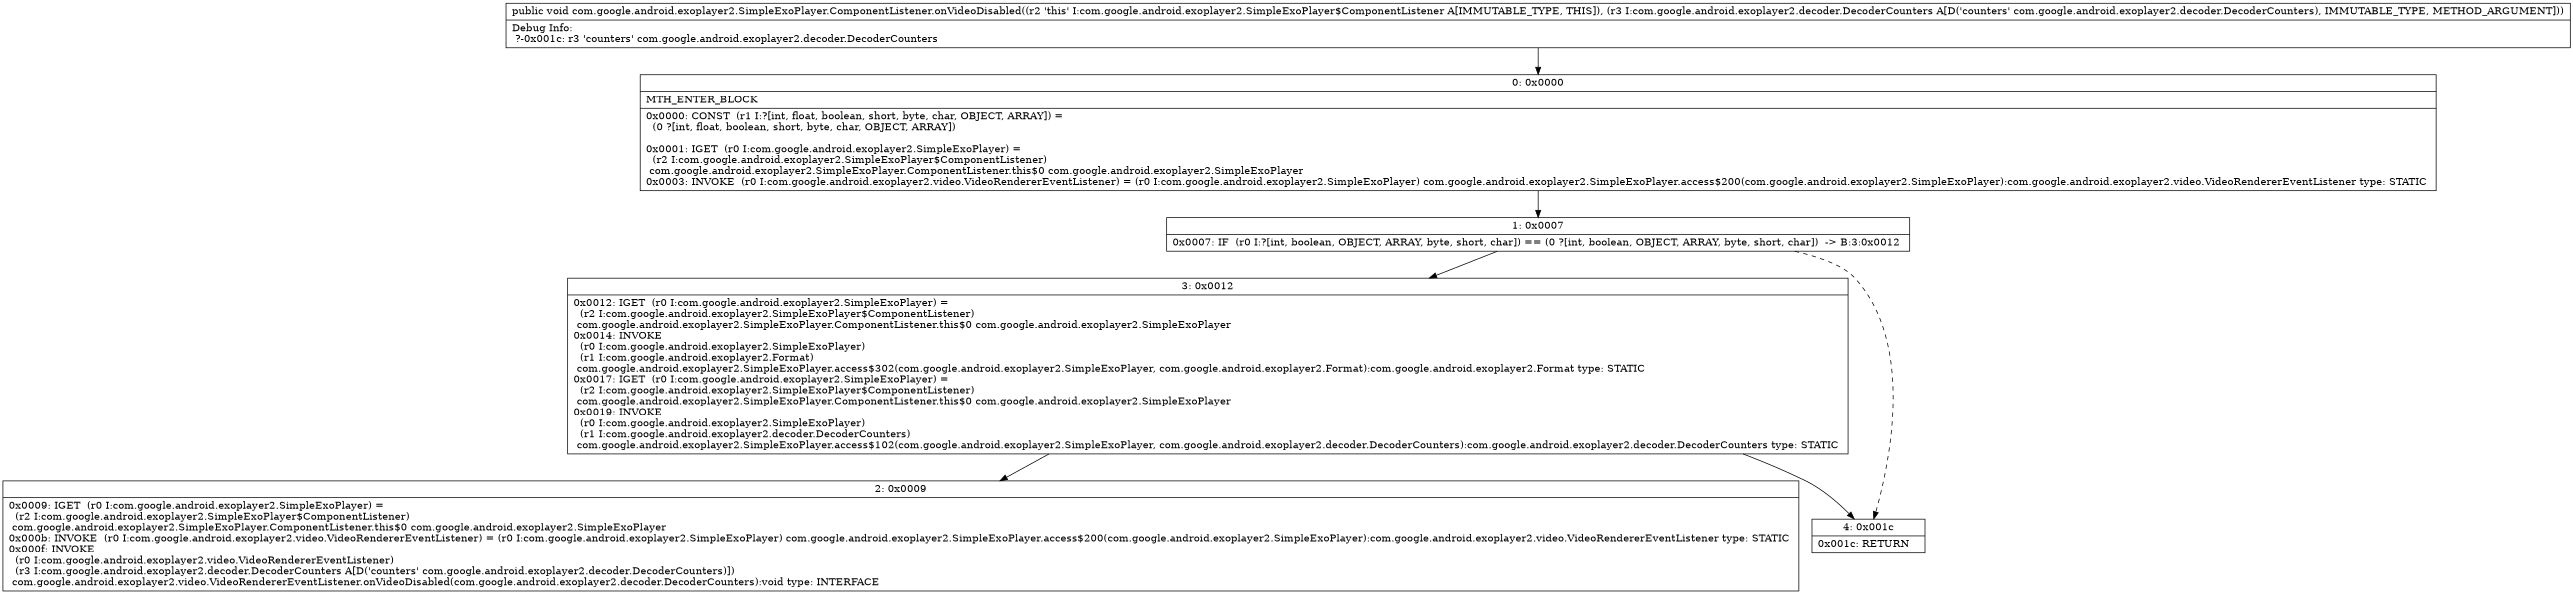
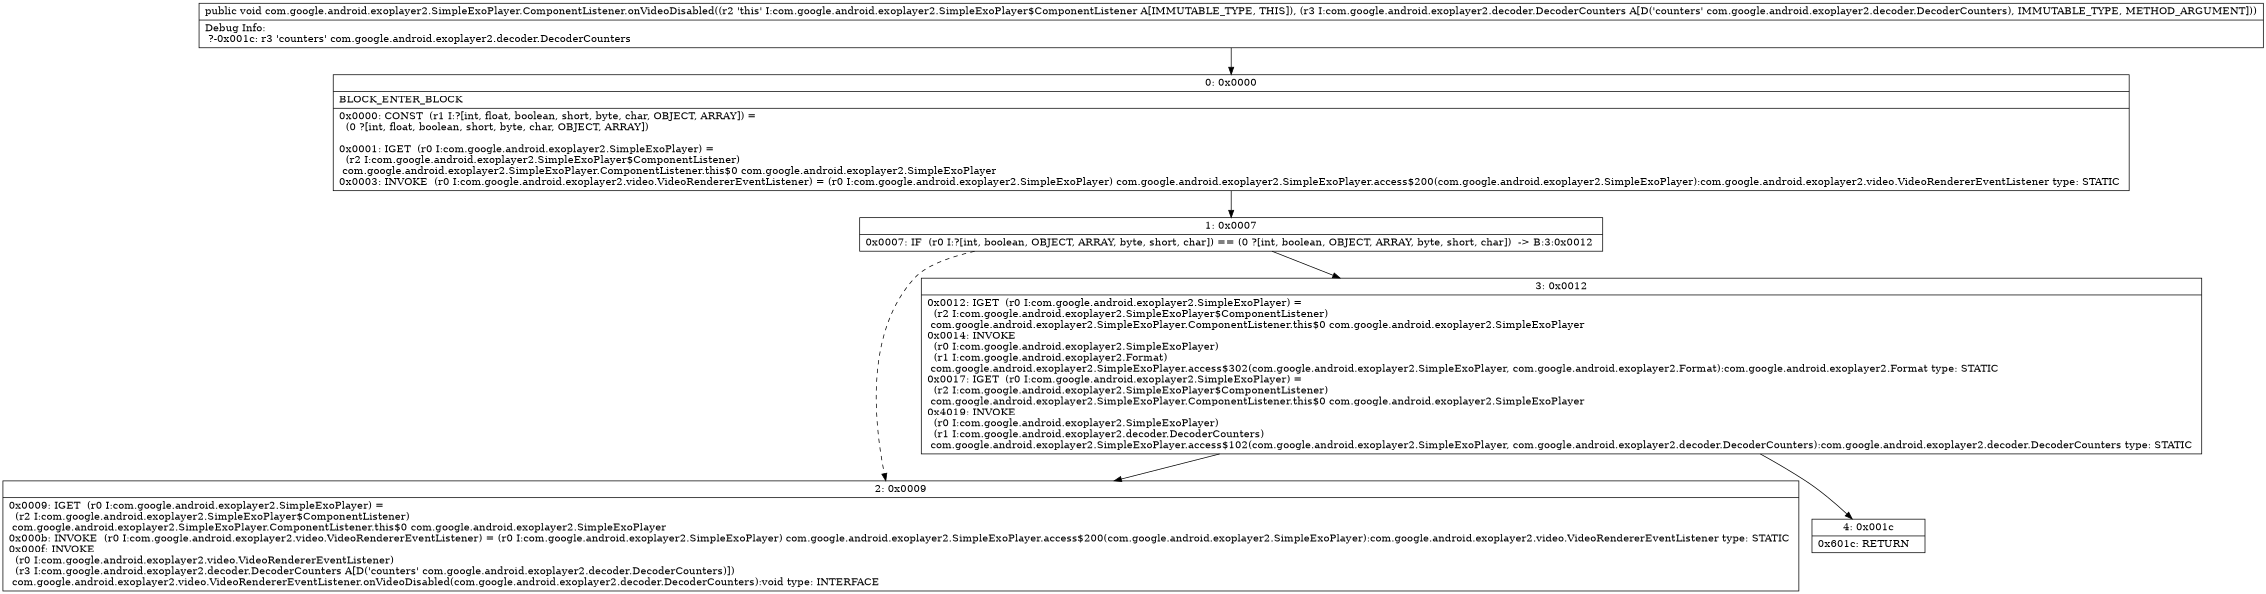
node "0: 0x0000": text "MTH_ENTER_BLOCK" -> "BLOCK_ENTER_BLOCK"
edge "1: 0x0007" -> "4: 0x001c": now "1: 0x0007" -> "2: 0x0009"
node "3: 0x0012": text "0x0019: INVOKE" -> "0x4019: INVOKE"
node "4: 0x001c": text "0x001c: RETURN" -> "0x601c: RETURN"
